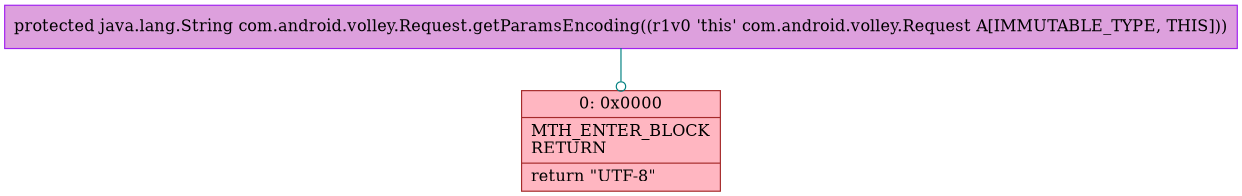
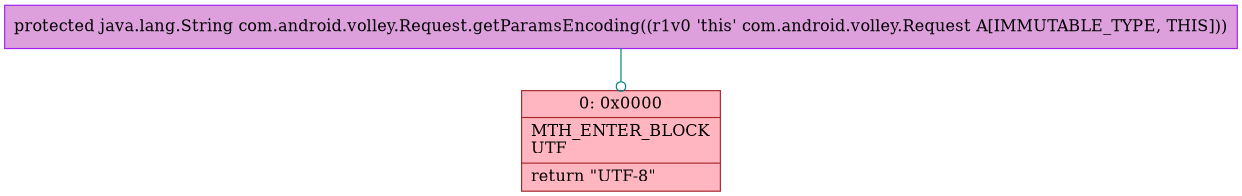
node "0: 0x0000": text "RETURN" -> "UTF"
